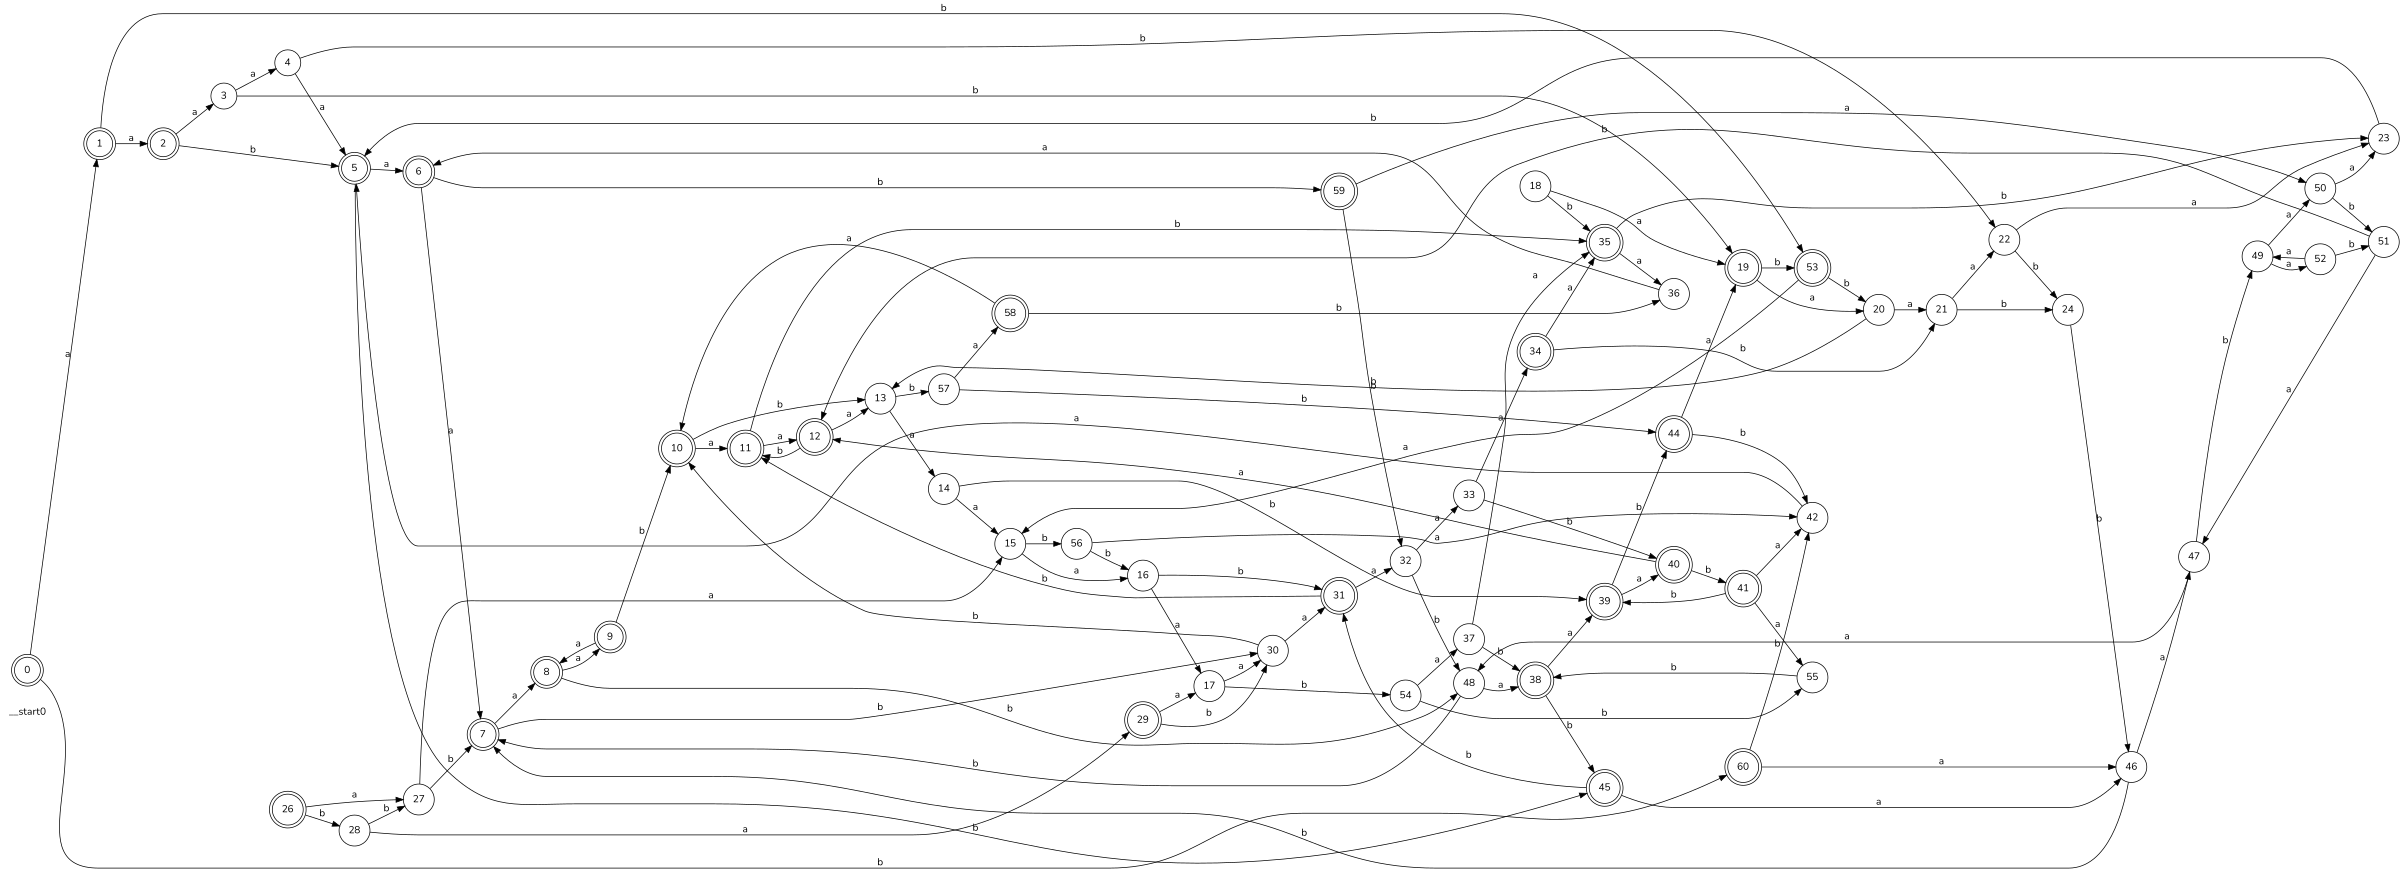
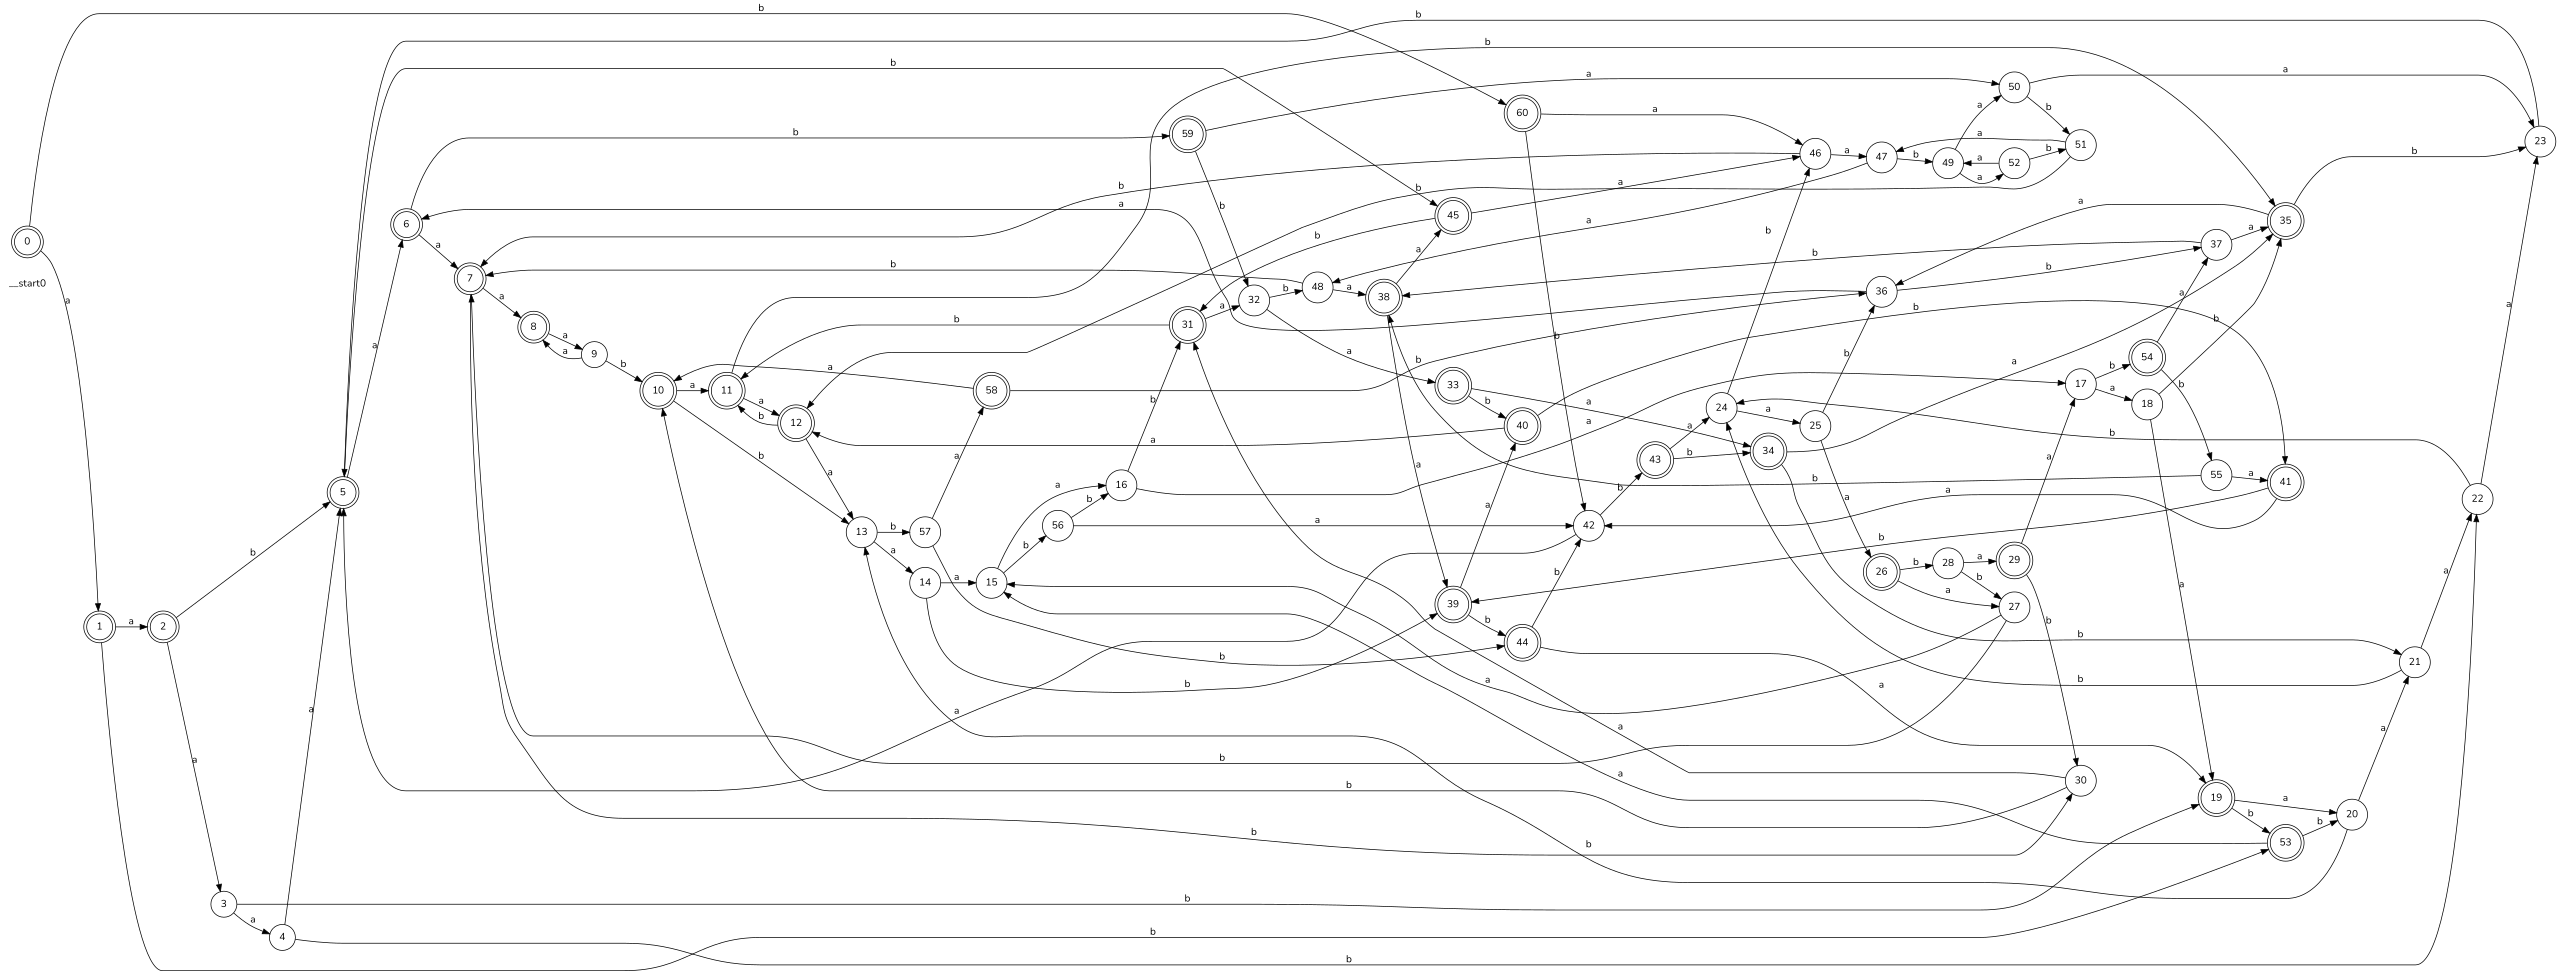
edge "36" -> "37": added, label "b"
node "25": added
node "43": added
node "33": shape circle -> doublecircle
edge "41" -> "55": reversed
node "9": shape doublecircle -> circle
edge "17" -> "30": now "17" -> "18"
node "54": shape circle -> doublecircle
edge "8" -> "48": removed, label "b"
edge "38" -> "45": label "b" -> "a"
